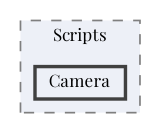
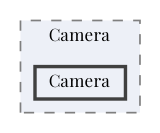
cluster "Scripts": label "Scripts" -> "Camera"
